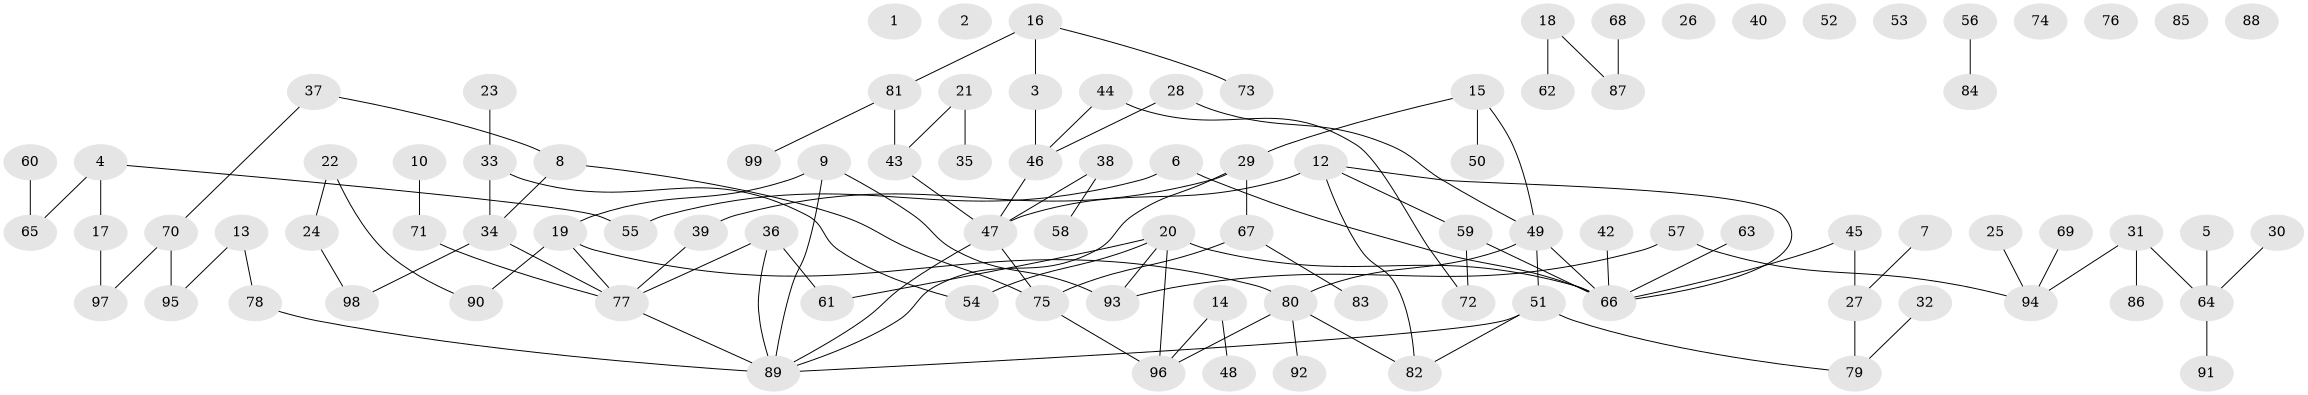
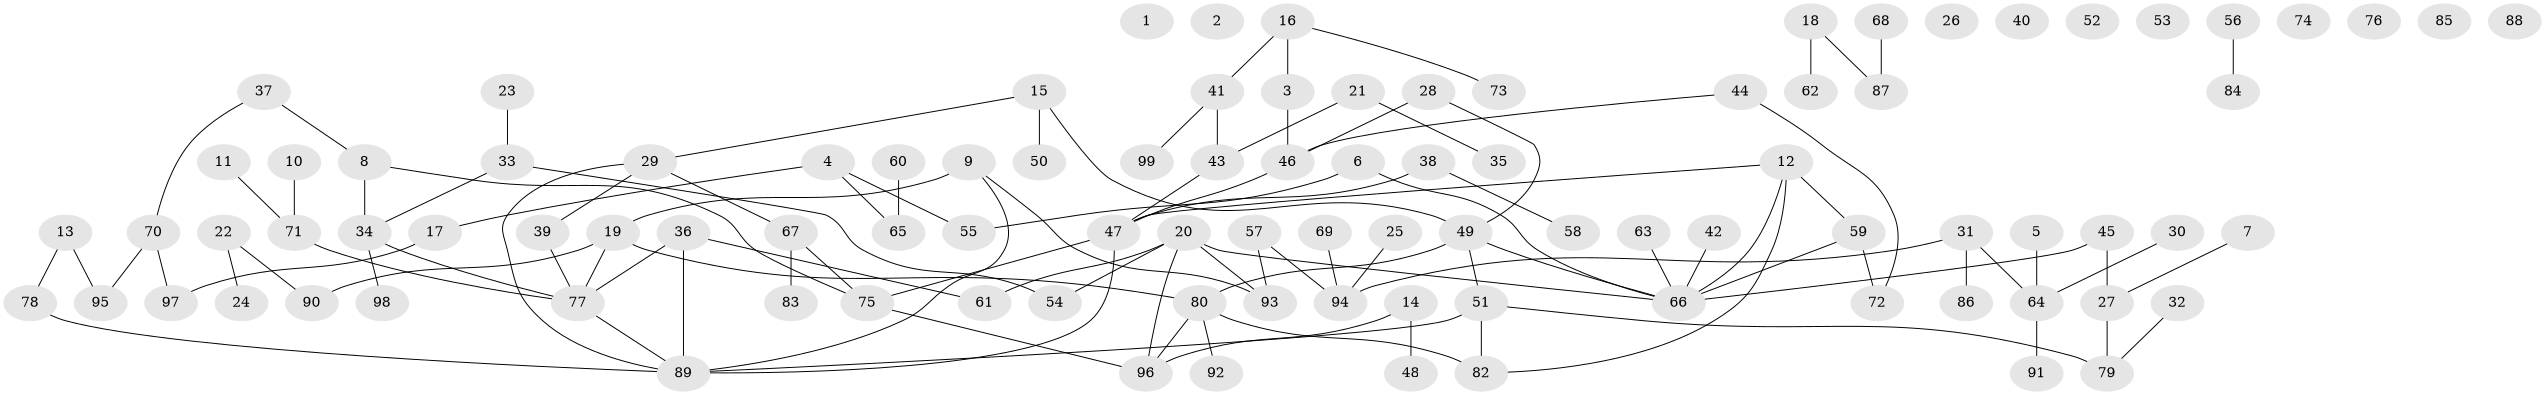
node "81": label "81" -> "41"
node "11": added
edge "24" -- "98": removed
